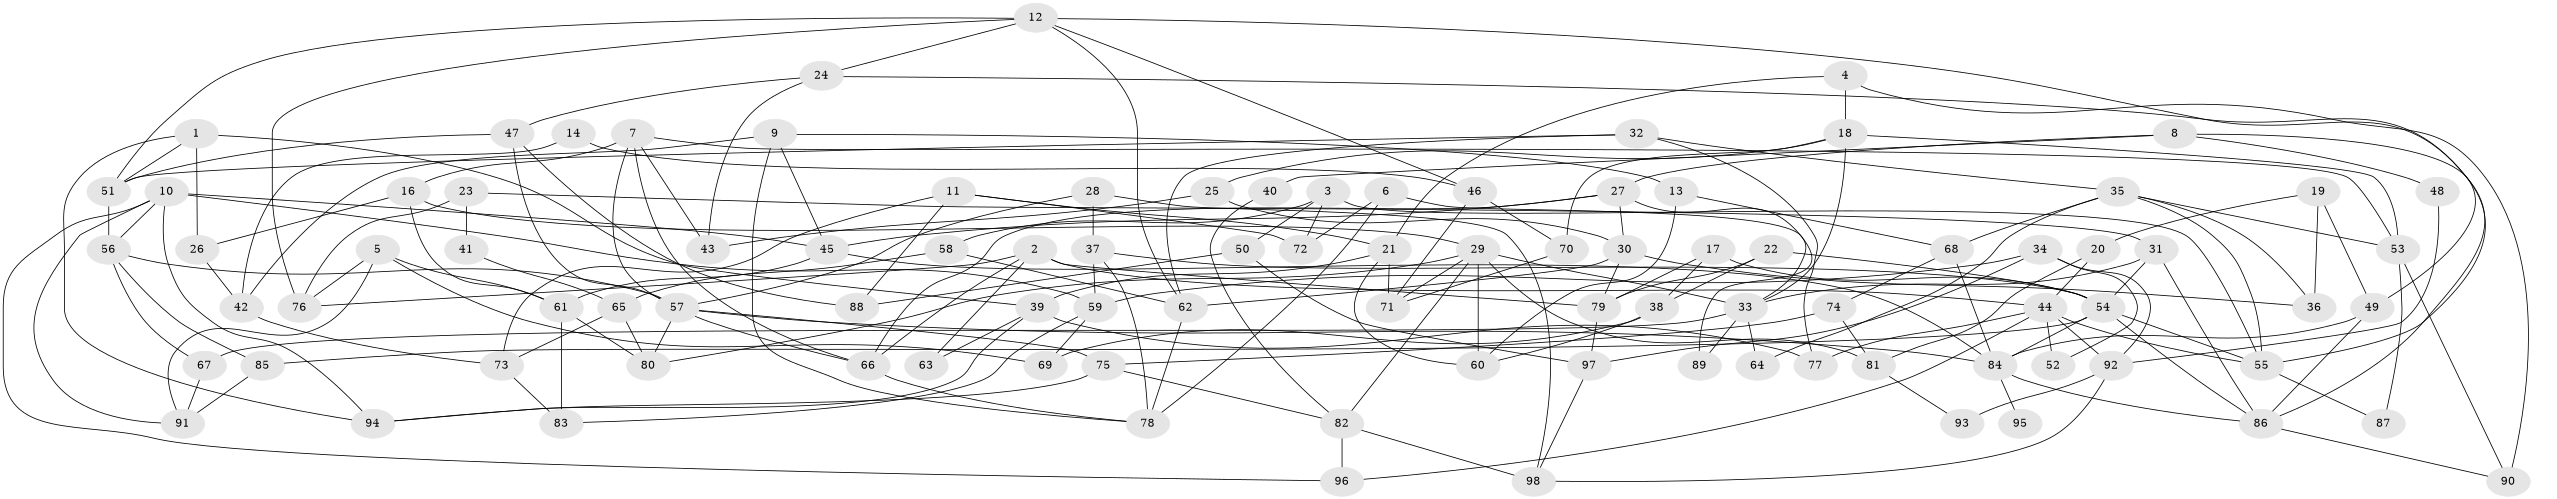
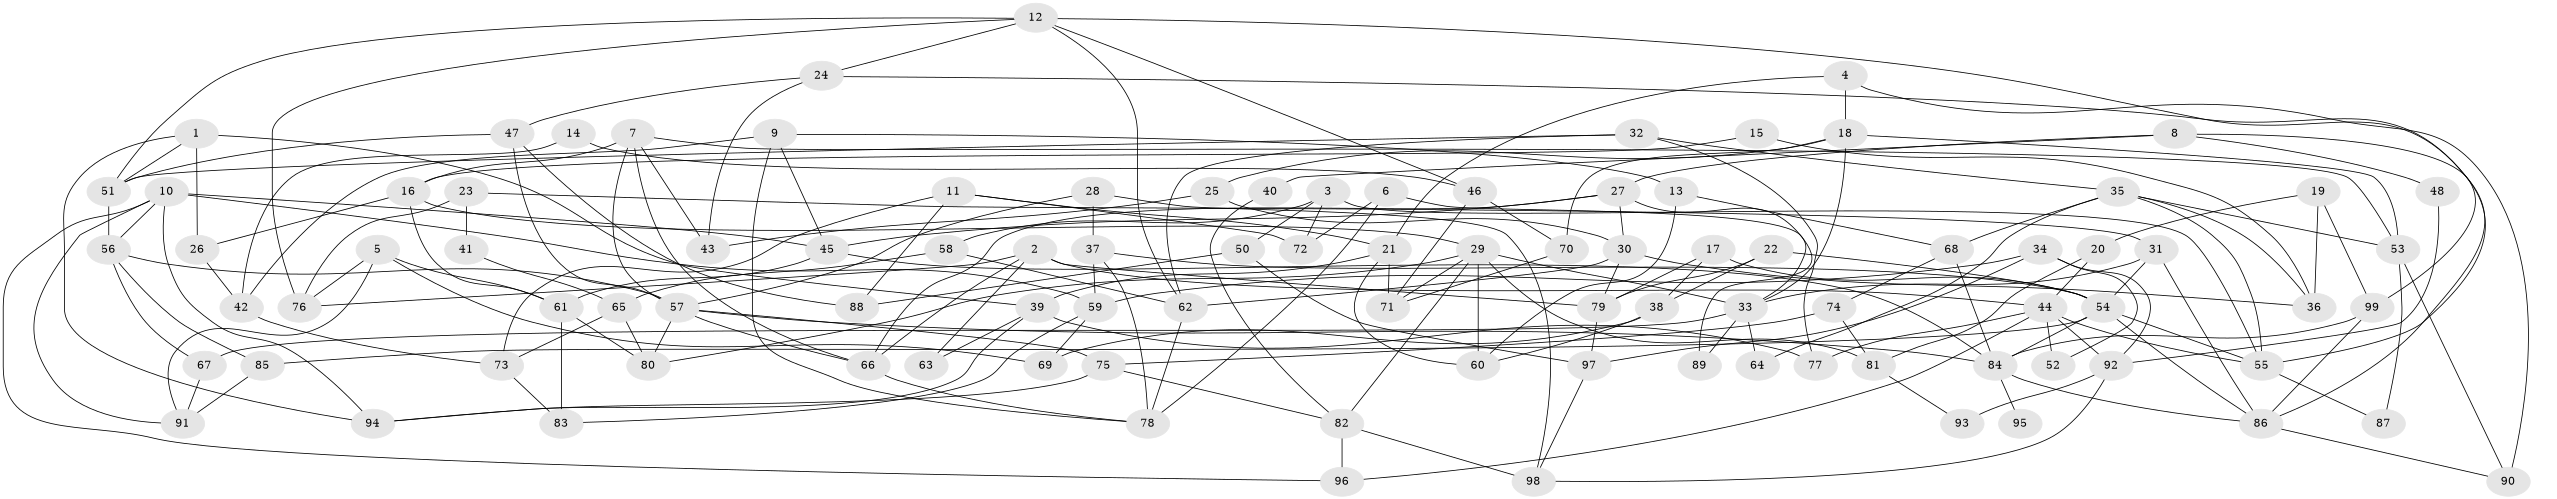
node "15": added
node "49": label "49" -> "99"
